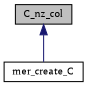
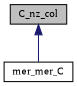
node "mer_create_C": label "mer_create_C" -> "mer_mer_C"
